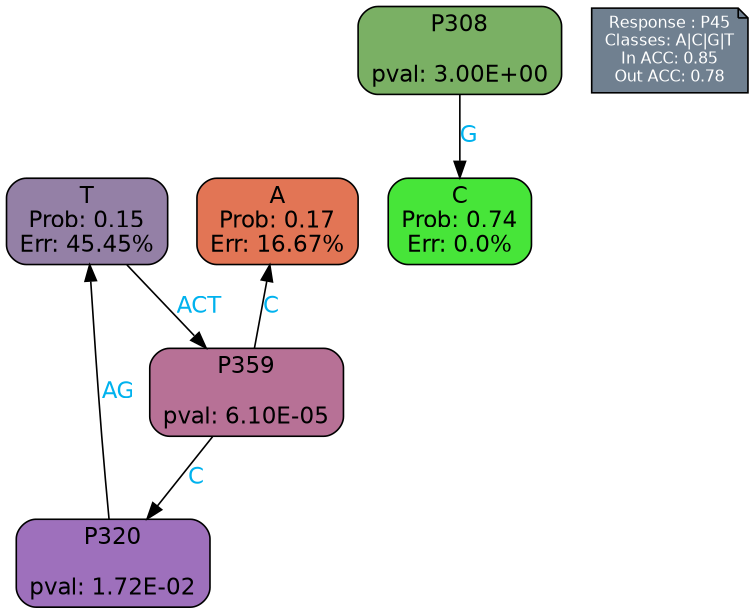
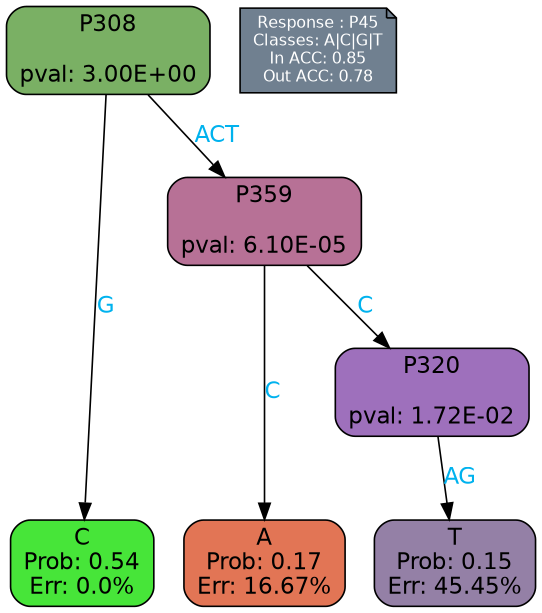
node "C Prob: 0.74 Err: 0.0%": label "C Prob: 0.74 Err: 0.0%" -> "C Prob: 0.54 Err: 0.0%"
edge "T Prob: 0.15 Err: 45.45%" -> "P359 pval: 6.10E-05": now "P308 pval: 3.00E+00" -> "P359 pval: 6.10E-05"
